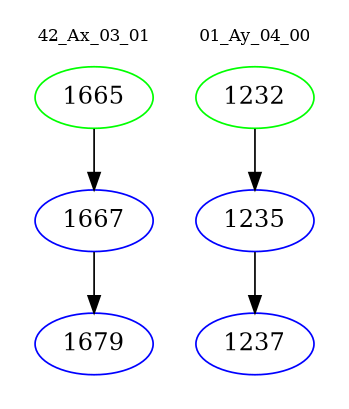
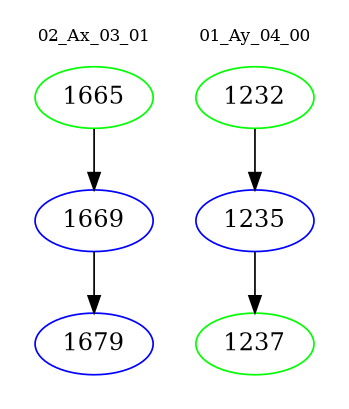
cluster "42_Ax_03_01": label "42_Ax_03_01" -> "02_Ax_03_01"
node "1667": label "1667" -> "1669"
node "1237": color blue -> green
